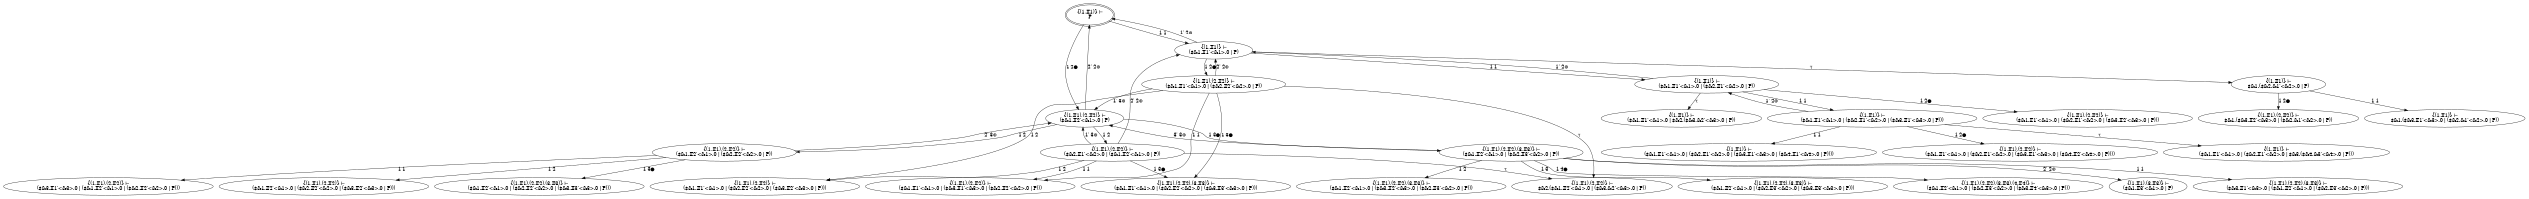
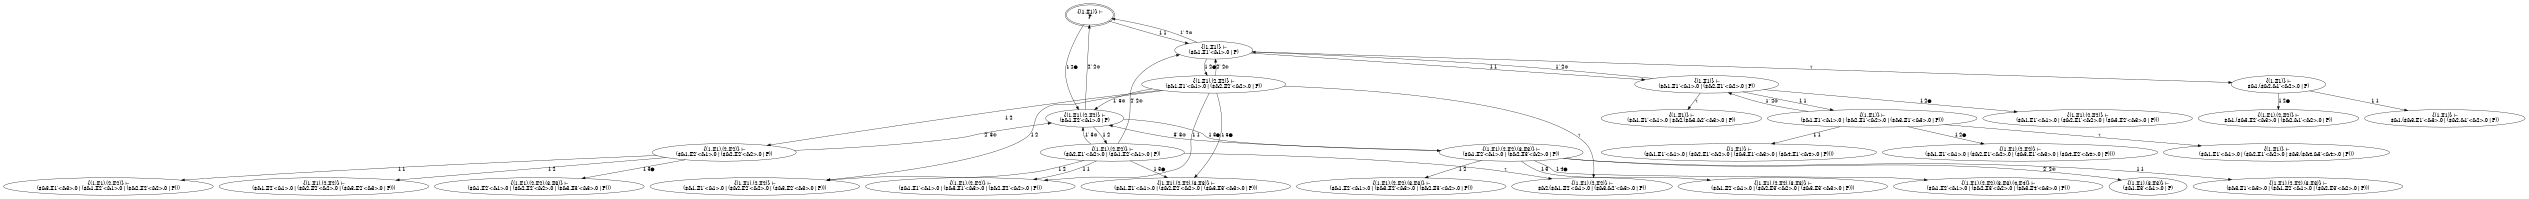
edge "{(1,#1),(2,#2)} ⊢ ($&1.#2'<&1>.0 | P)" -> "{(1,#1),(2,#2)} ⊢ ($&1.#2'<&1>.0 | ($&2.#2'<&2>.0 | P))": now "{(1,#1),(2,#2)} ⊢ ($&1.#1'<&1>.0 | ($&2.#2'<&2>.0 | P))" -> "{(1,#1),(2,#2)} ⊢ ($&1.#2'<&1>.0 | ($&2.#2'<&2>.0 | P))"
